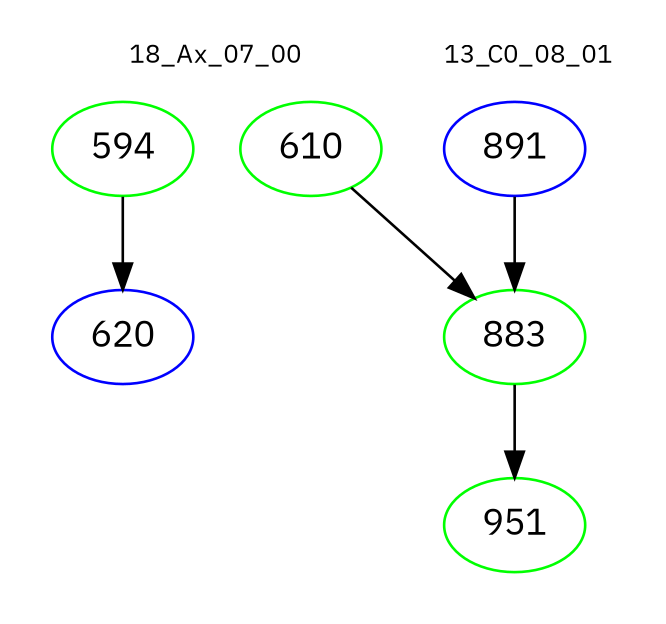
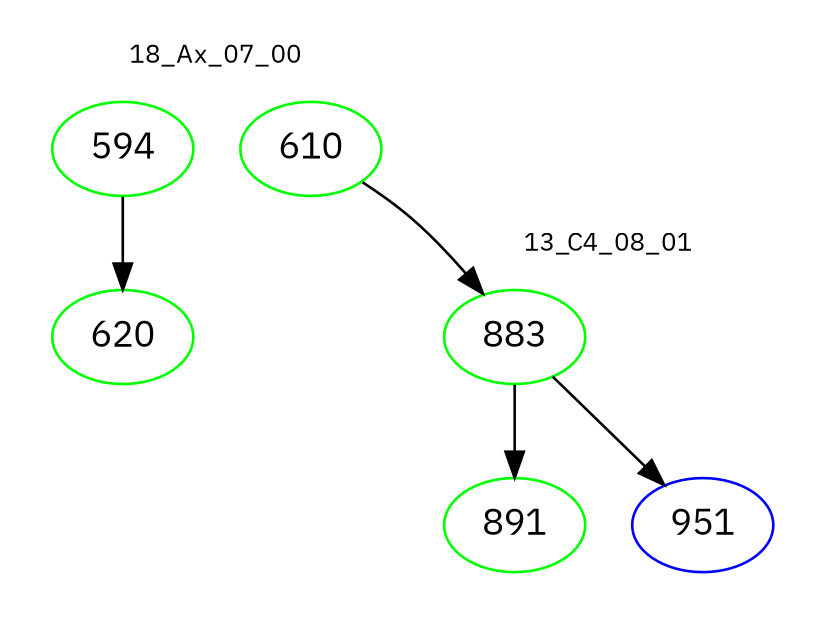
cluster "13_C0_08_01": label "13_C0_08_01" -> "13_C4_08_01"
node "891": color blue -> green
edge "891" -> "883": reversed
node "620": color blue -> green
node "951": color green -> blue
